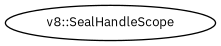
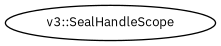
node "v8::SealHandleScope": label "v8::SealHandleScope" -> "v3::SealHandleScope"
